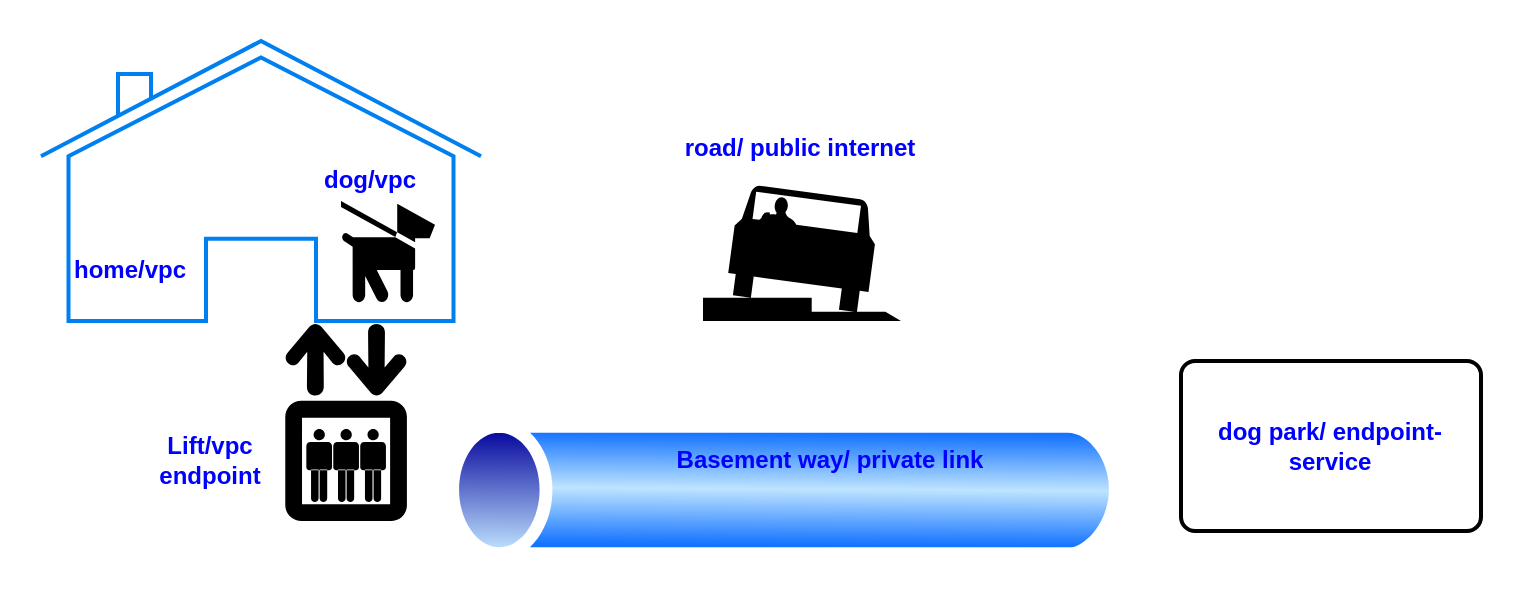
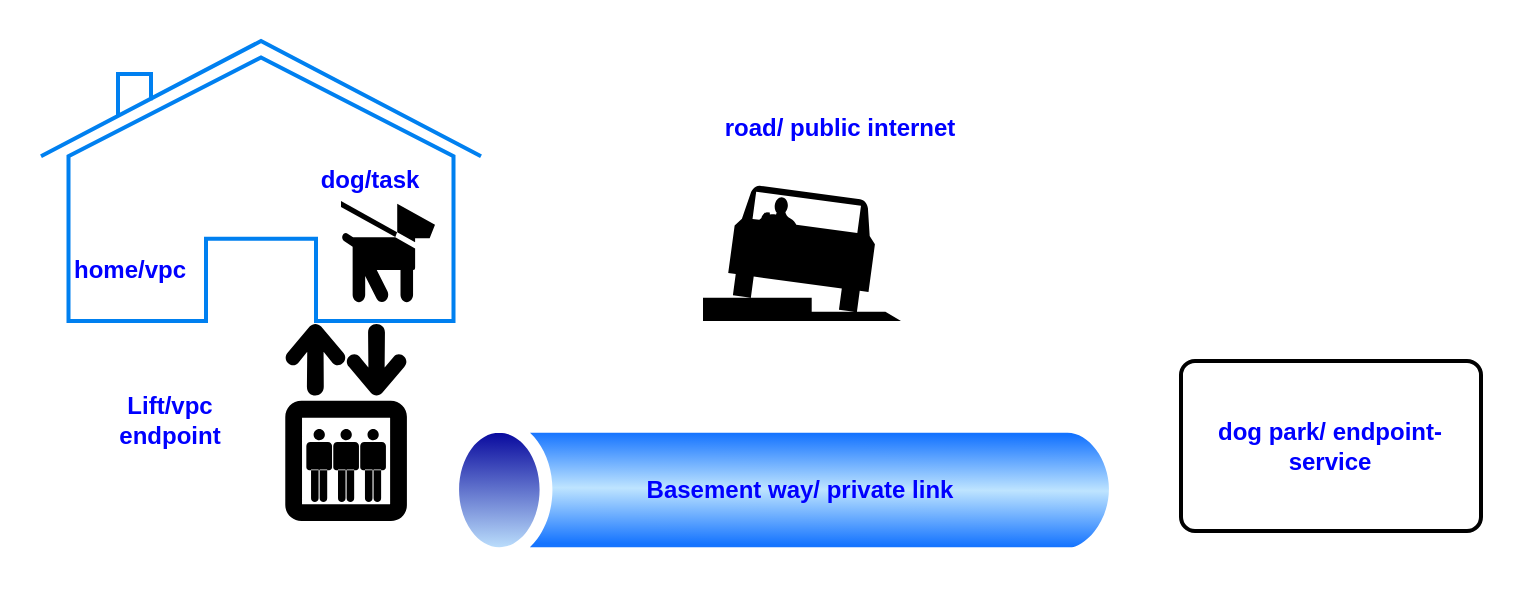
node "road/ public internet": moved (801, 149) -> (841, 129)
node "dog/vpc": label "dog/vpc" -> "dog/task"
node "Lift/vpc endpoint": moved (211, 461) -> (171, 421)
node "Basement way/ private link": moved (831, 461) -> (801, 491)
